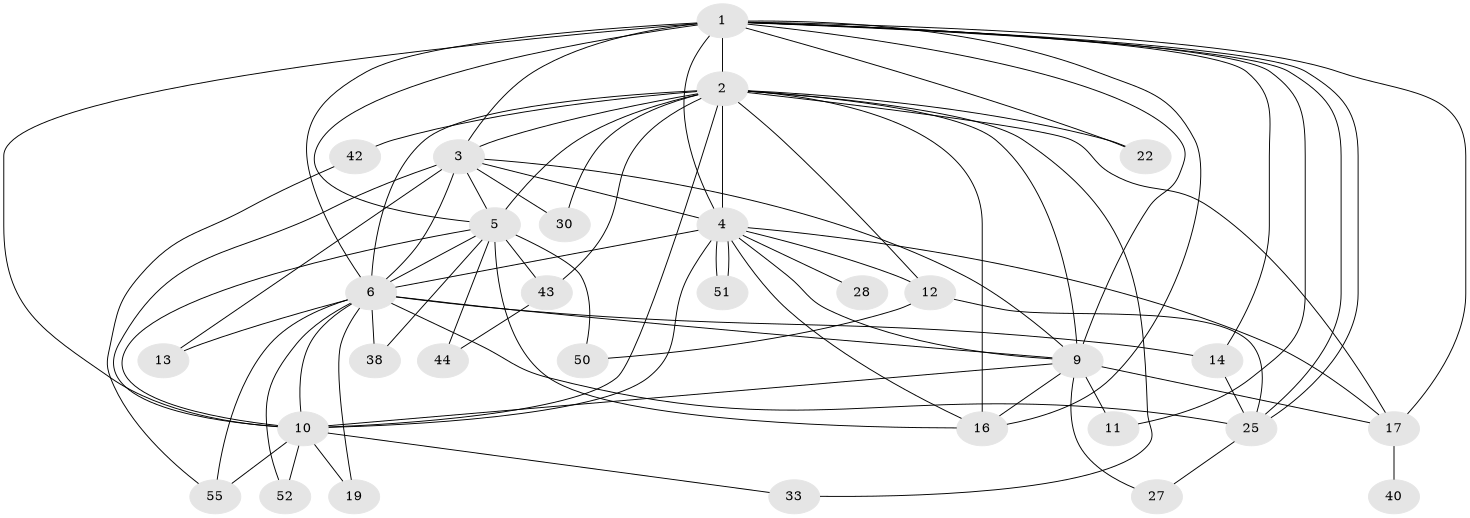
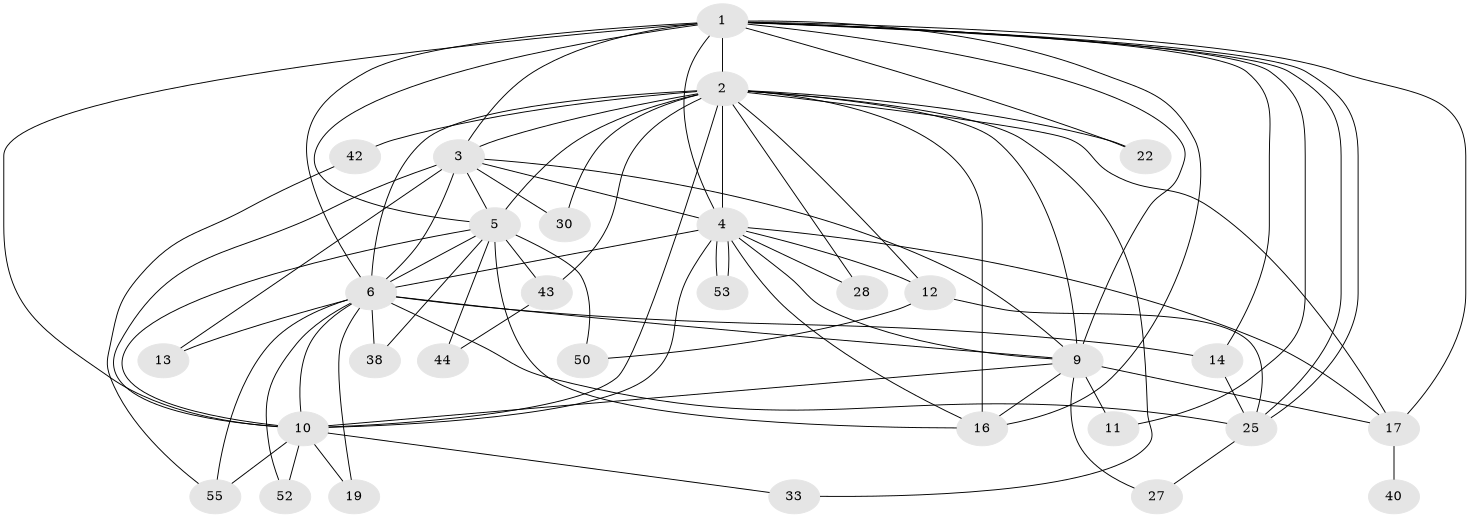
edge "2" -- "28": added
node "51": label "51" -> "53"
